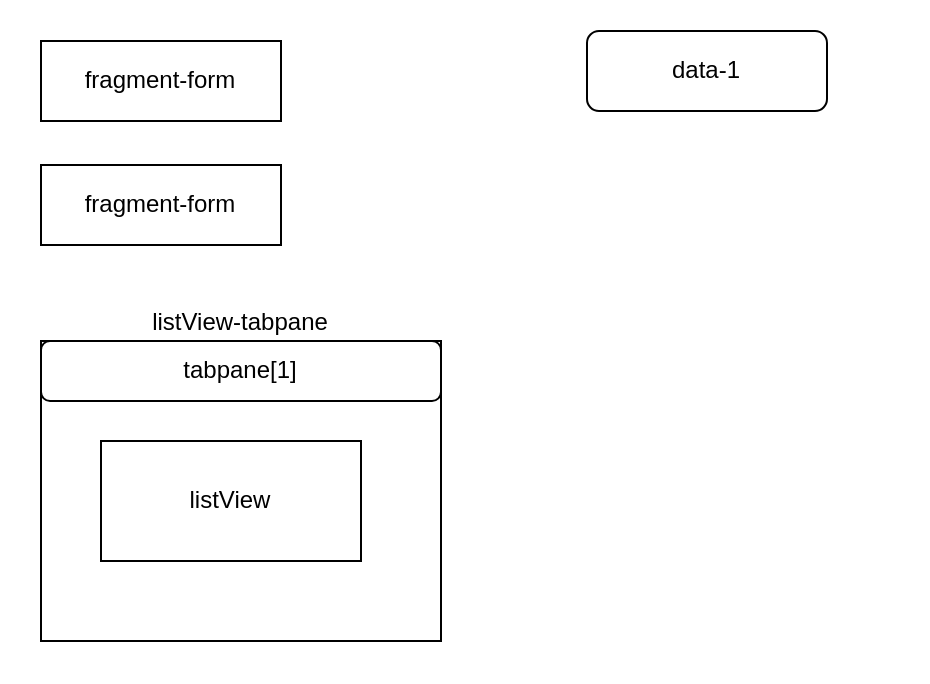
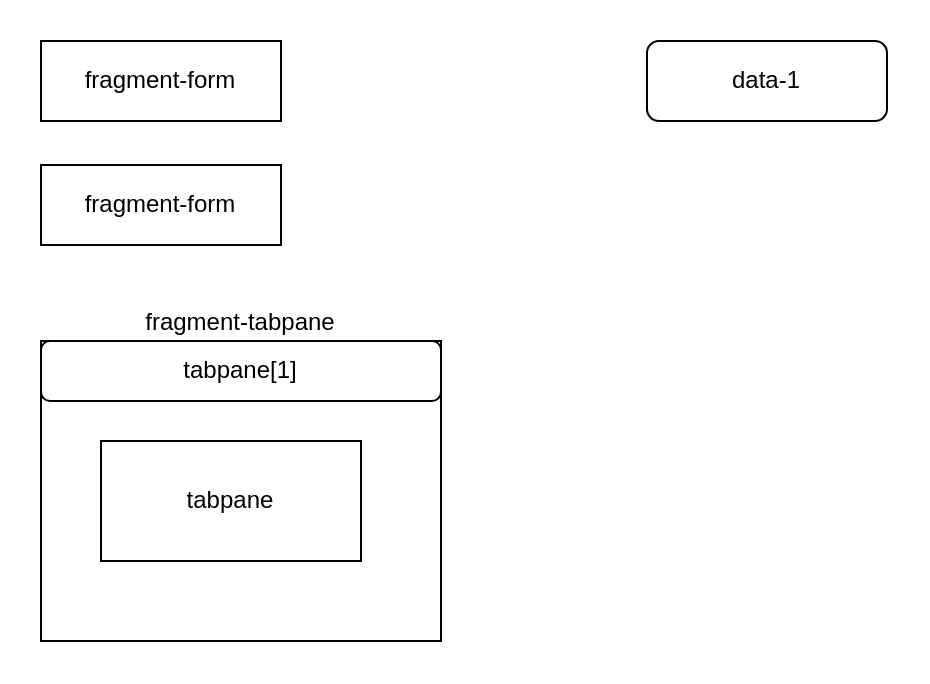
node "data-1": moved (707, 71) -> (767, 81)
node "listView-tabpane": label "listView-tabpane" -> "fragment-tabpane"
node "listView": label "listView" -> "tabpane"
